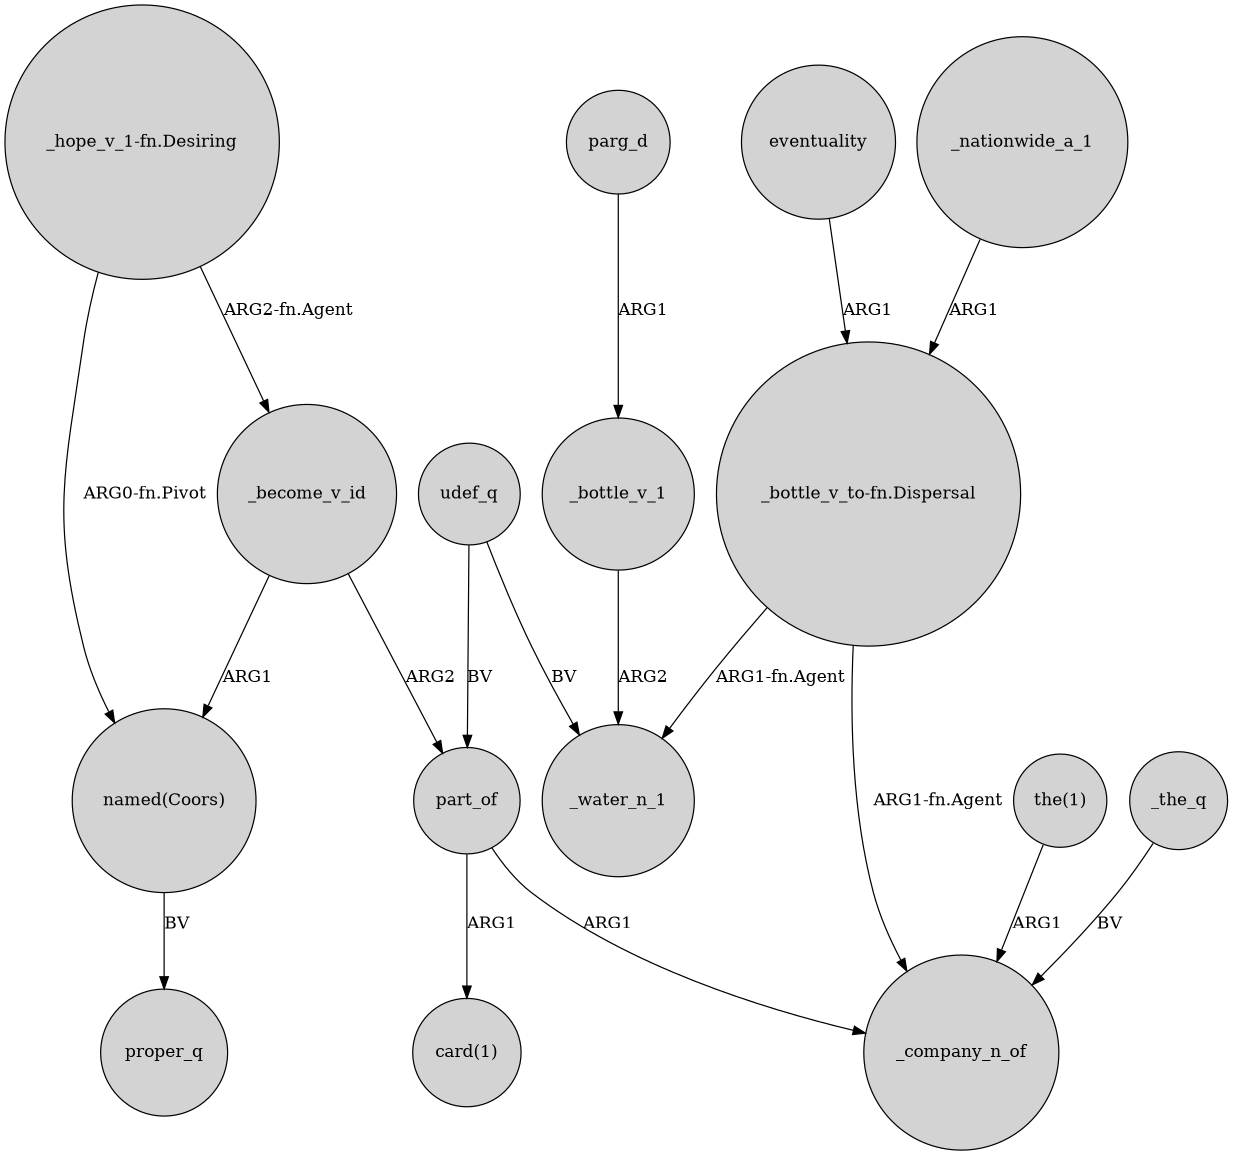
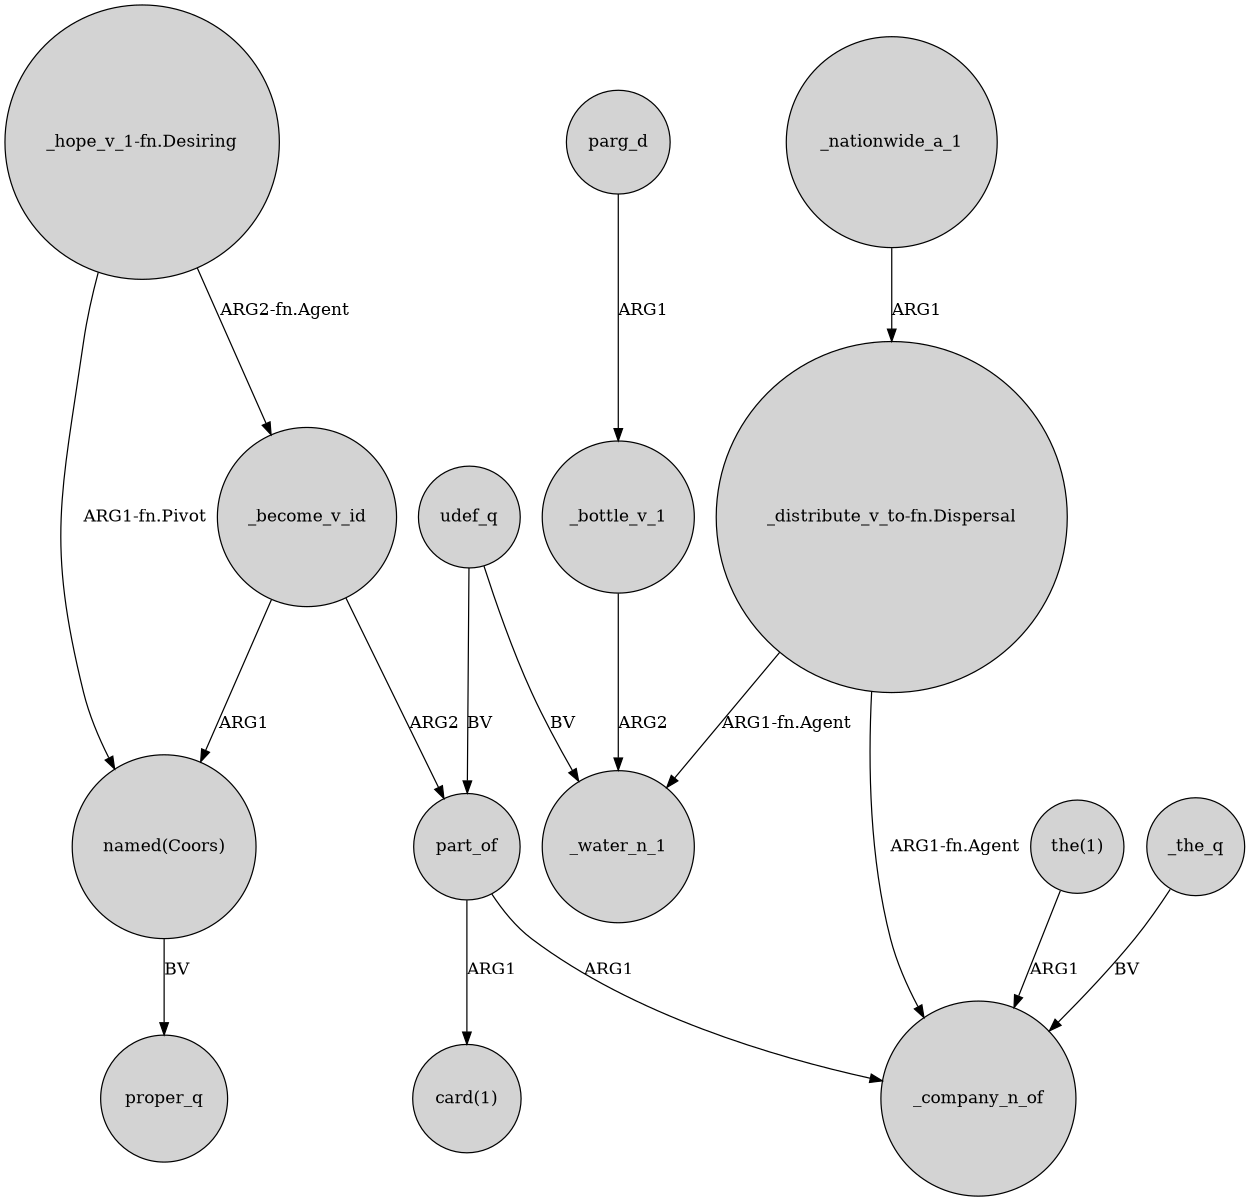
node "eventuality": removed
edge "_hope_v_1-fn.Desiring" -> "named(Coors)": label "ARG0-fn.Pivot" -> "ARG1-fn.Pivot"
node "_bottle_v_to-fn.Dispersal": label "_bottle_v_to-fn.Dispersal" -> "_distribute_v_to-fn.Dispersal"
